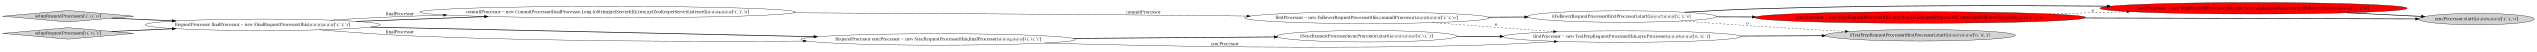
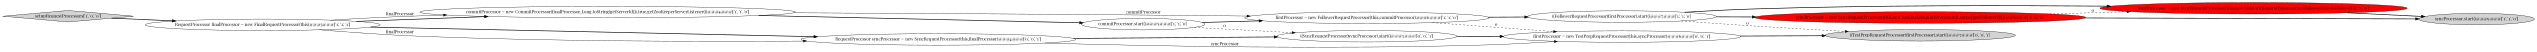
node "commitProcessor.start()@@@5@@@['1', '1', '0']": added
node "setupRequestProcessors['0', '0', '1']": removed
